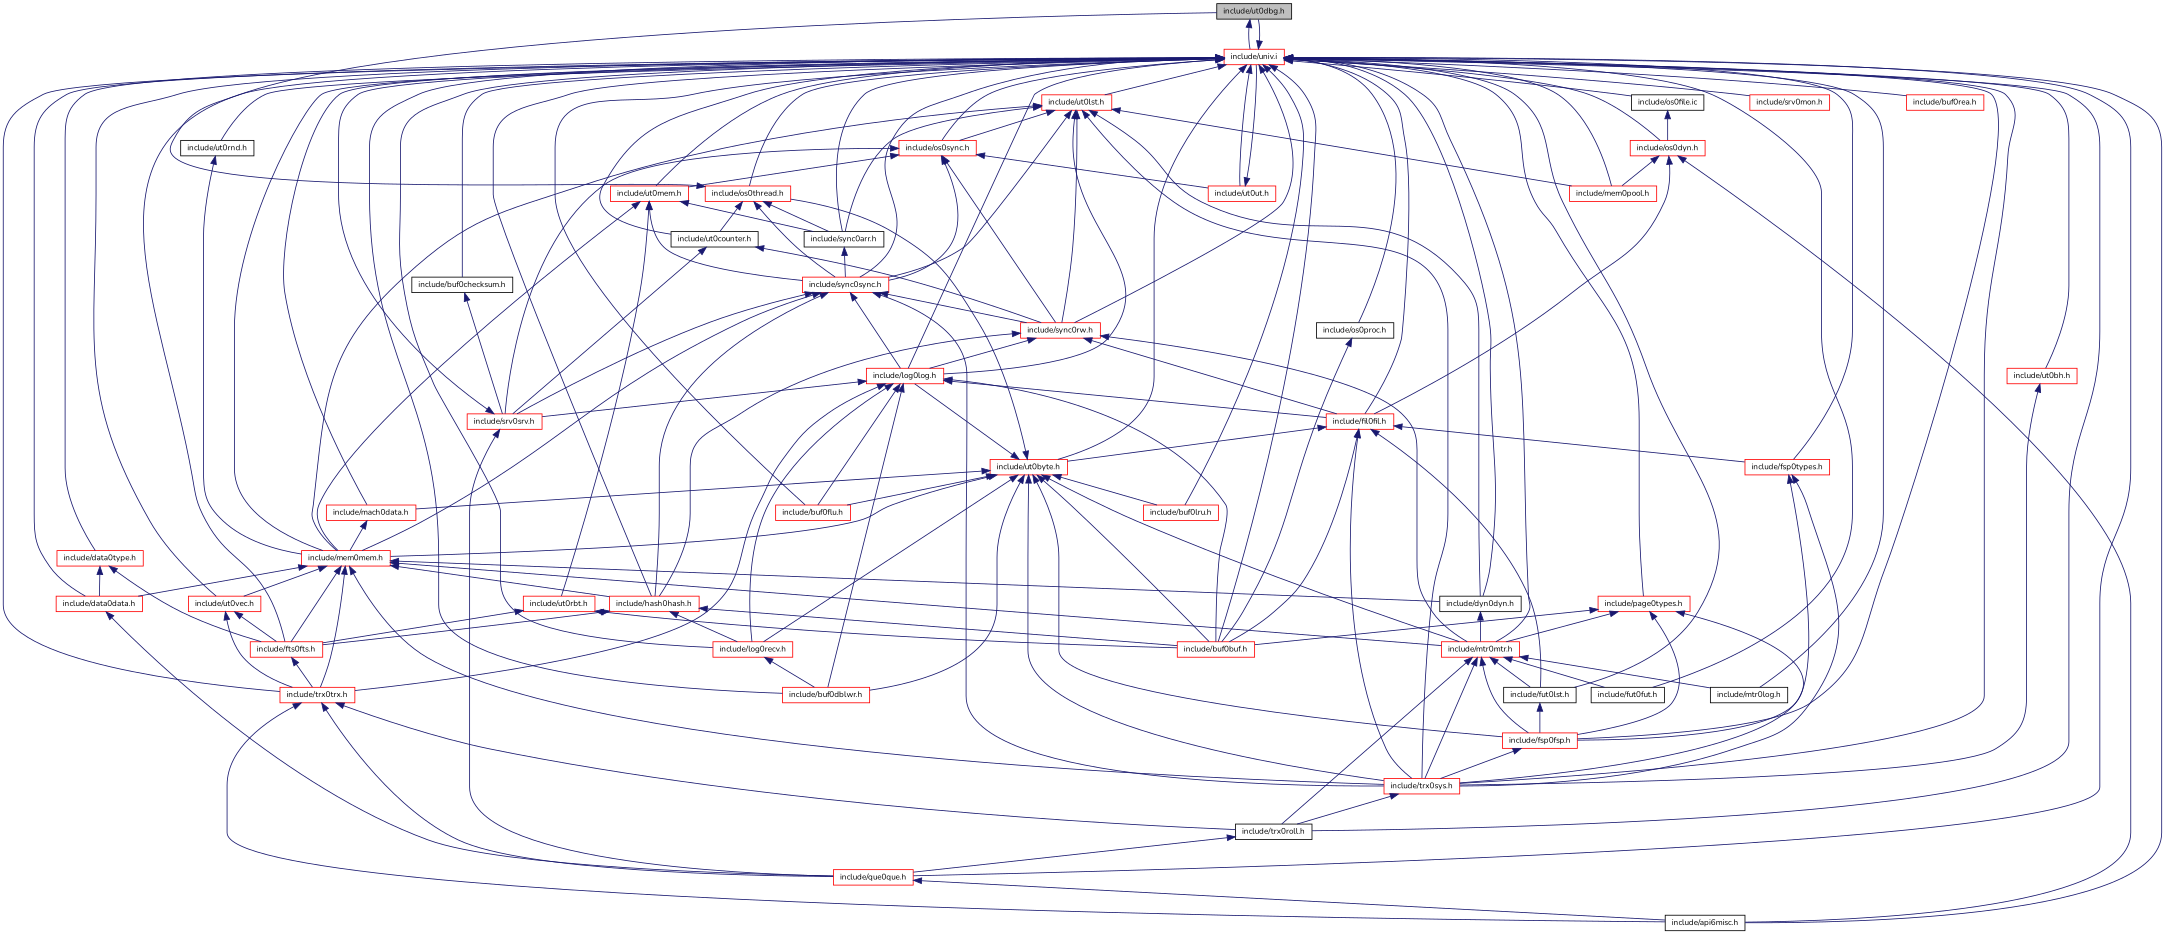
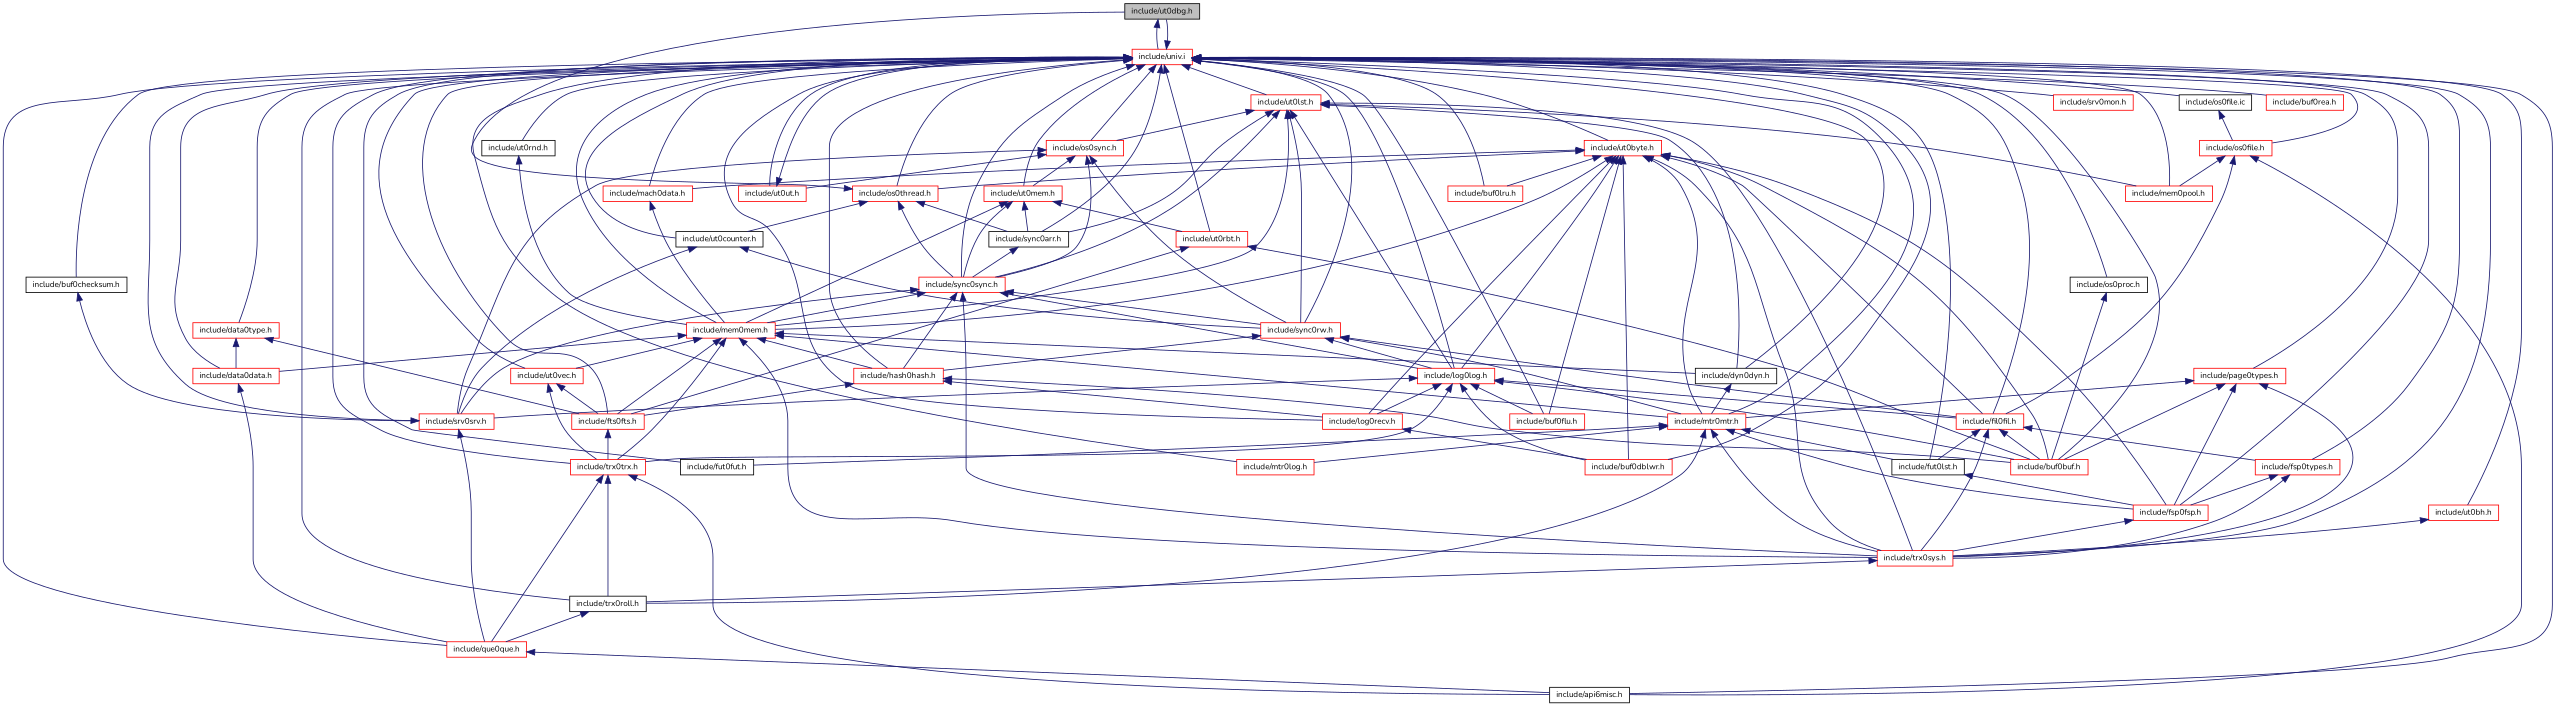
node "include/os0dyn.h": label "include/os0dyn.h" -> "include/os0file.h"
edge "include/ut0rbt.h" -> "include/univ.i": added
edge "include/ut0byte.h" -> "include/fil0fil.h": reversed
node "include/mtr0log.h": color black -> red
